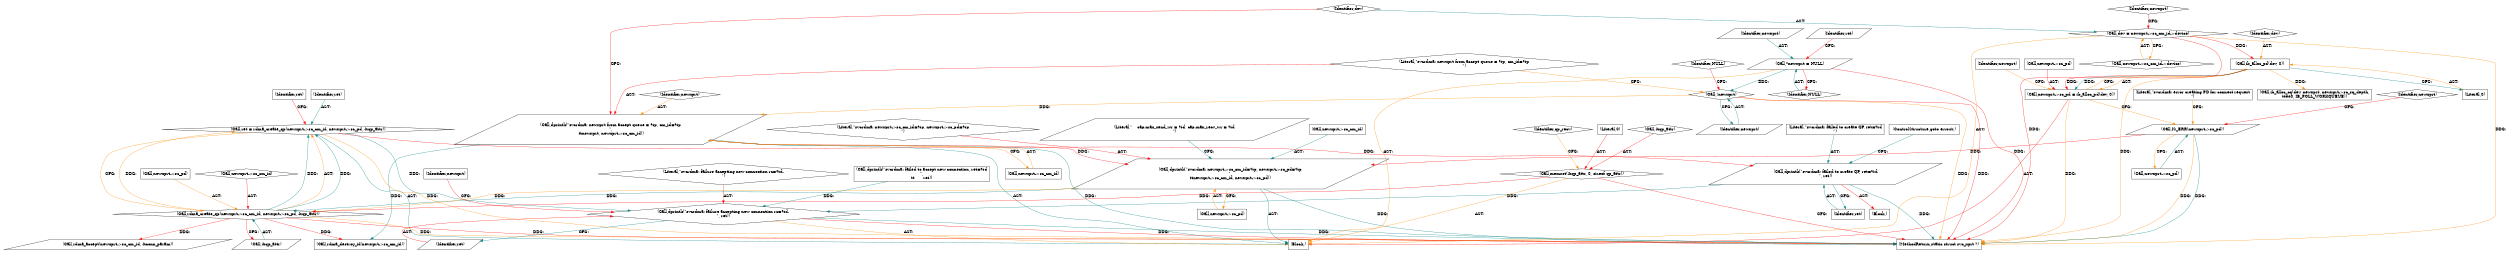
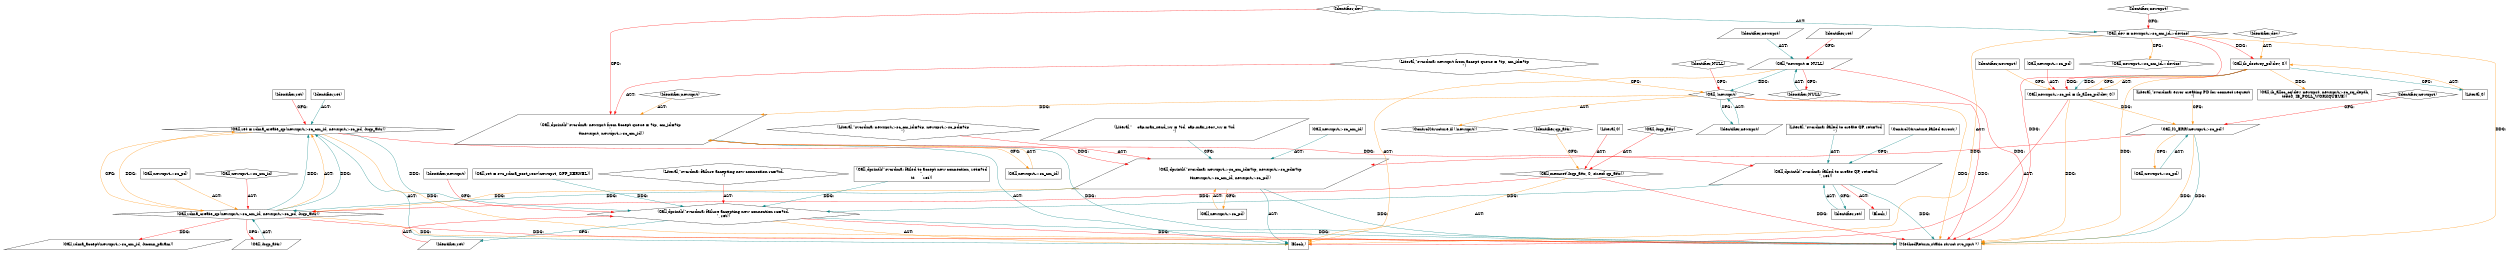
edge "(Call,newxprt->sc_cm_id->device)" -> "(Call,dev = newxprt->sc_cm_id->device)": removed, label "AST:"
node "(Call,ib_alloc_pd(dev, 0))": label "(Call,ib_alloc_pd(dev, 0))" -> "(Call,ib_destroy_pd(dev, 0))"
edge "(Call,newxprt->sc_pd = ib_alloc_pd(dev, 0))" -> "(Call,IS_ERR(newxprt->sc_pd))": label "CFG: " -> "DDG: "
node "(ControlStructure,if (!newxprt))": added
node "(Identifier,qp_recv)": label "(Identifier,qp_recv)" -> "(Identifier,qp_attr)"
node "(ControlStructure,goto errout;)": label "(ControlStructure,goto errout;)" -> "(ControlStructure,failed errout;)"
node "(Call,ret = svc_rdma_post_recv(newxprt, GFP_KERNEL))": added
edge "(Call,memset(&qp_attr, 0, sizeof qp_attr))" -> "(MethodReturn,static struct svc_xprt *)": label "CFG: " -> "DDG: "
node "(Call,rdma_destroy_id(newxprt->sc_cm_id))": removed
